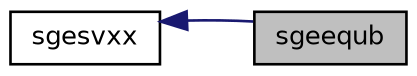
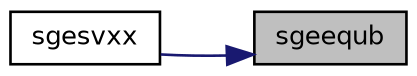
edge "sgeequb" -> "sgesvxx": reversed
